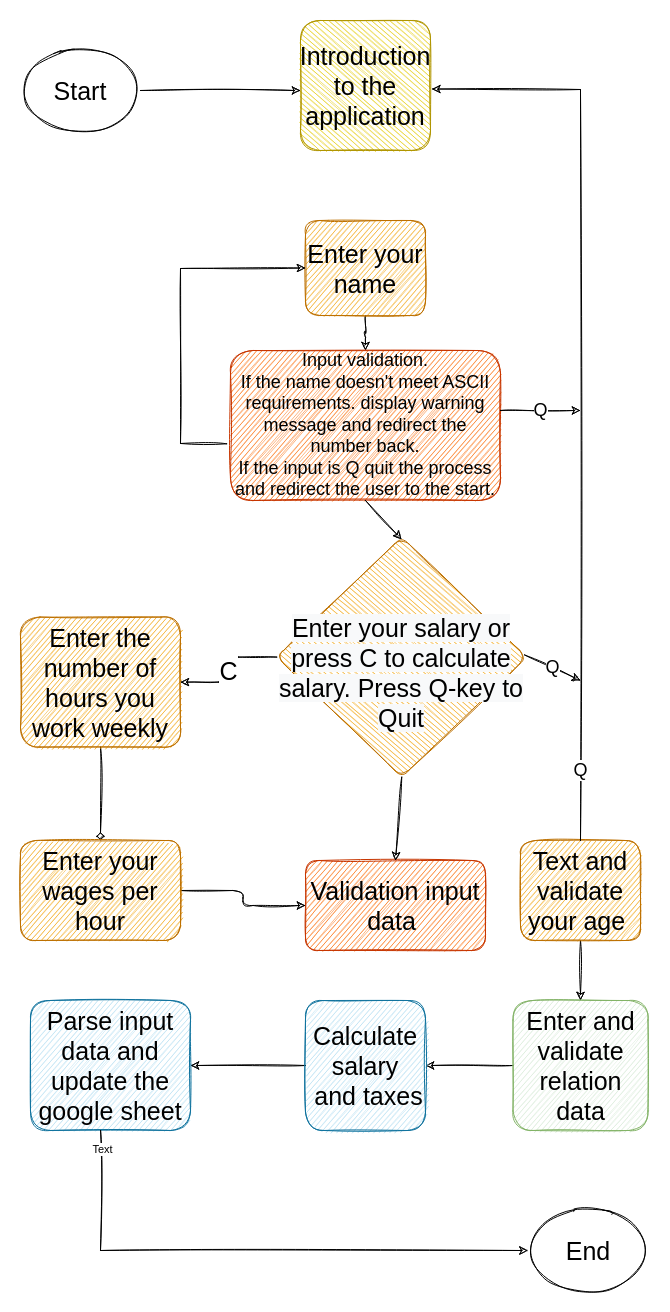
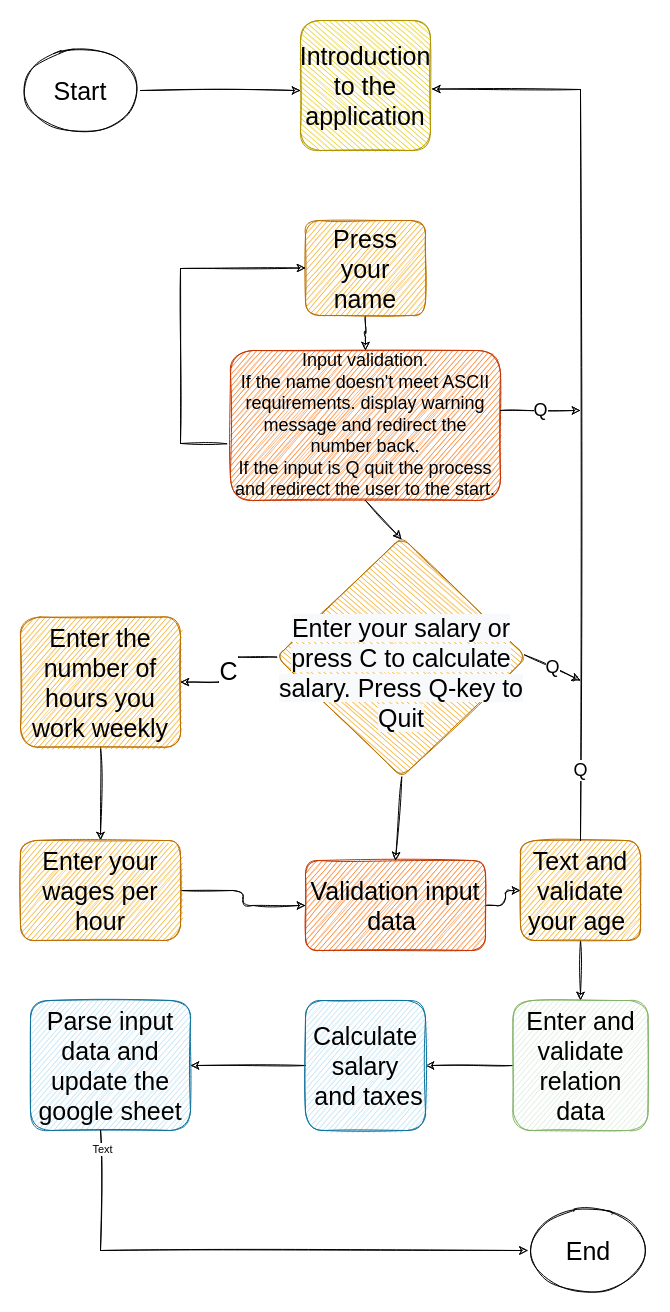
node "Enter your name": label "Enter your name" -> "Press your name"
edge "Enter the number of hours you work weekly" -> "Enter your wages per hour": arrowhead diamond -> classic
edge "Validation input data" -> "Text and validate your age": added
